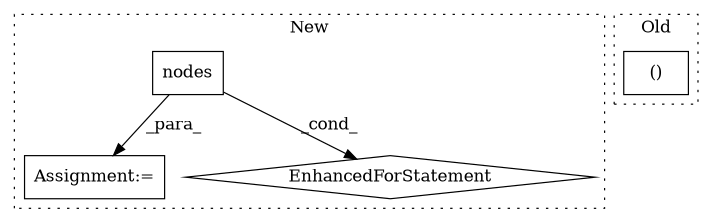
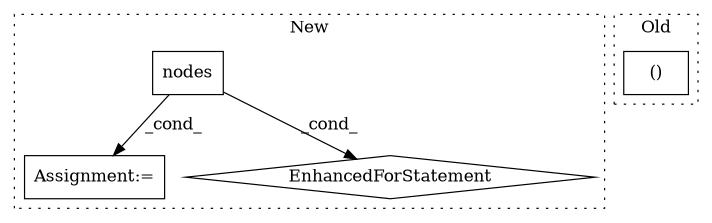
edge "nodes" -> "Assignment:=": label "_para_" -> "_cond_"
